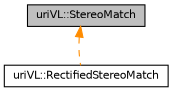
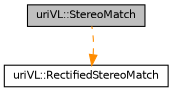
edge "uriVL::RectifiedStereoMatch" -> "uriVL::StereoMatch": reversed
